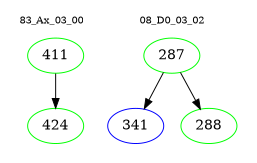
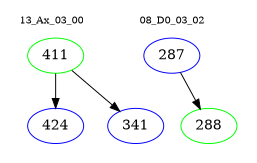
cluster "83_Ax_03_00": label "83_Ax_03_00" -> "13_Ax_03_00"
node "287": color green -> blue
edge "287" -> "341": now "411" -> "341"
node "424": color green -> blue
